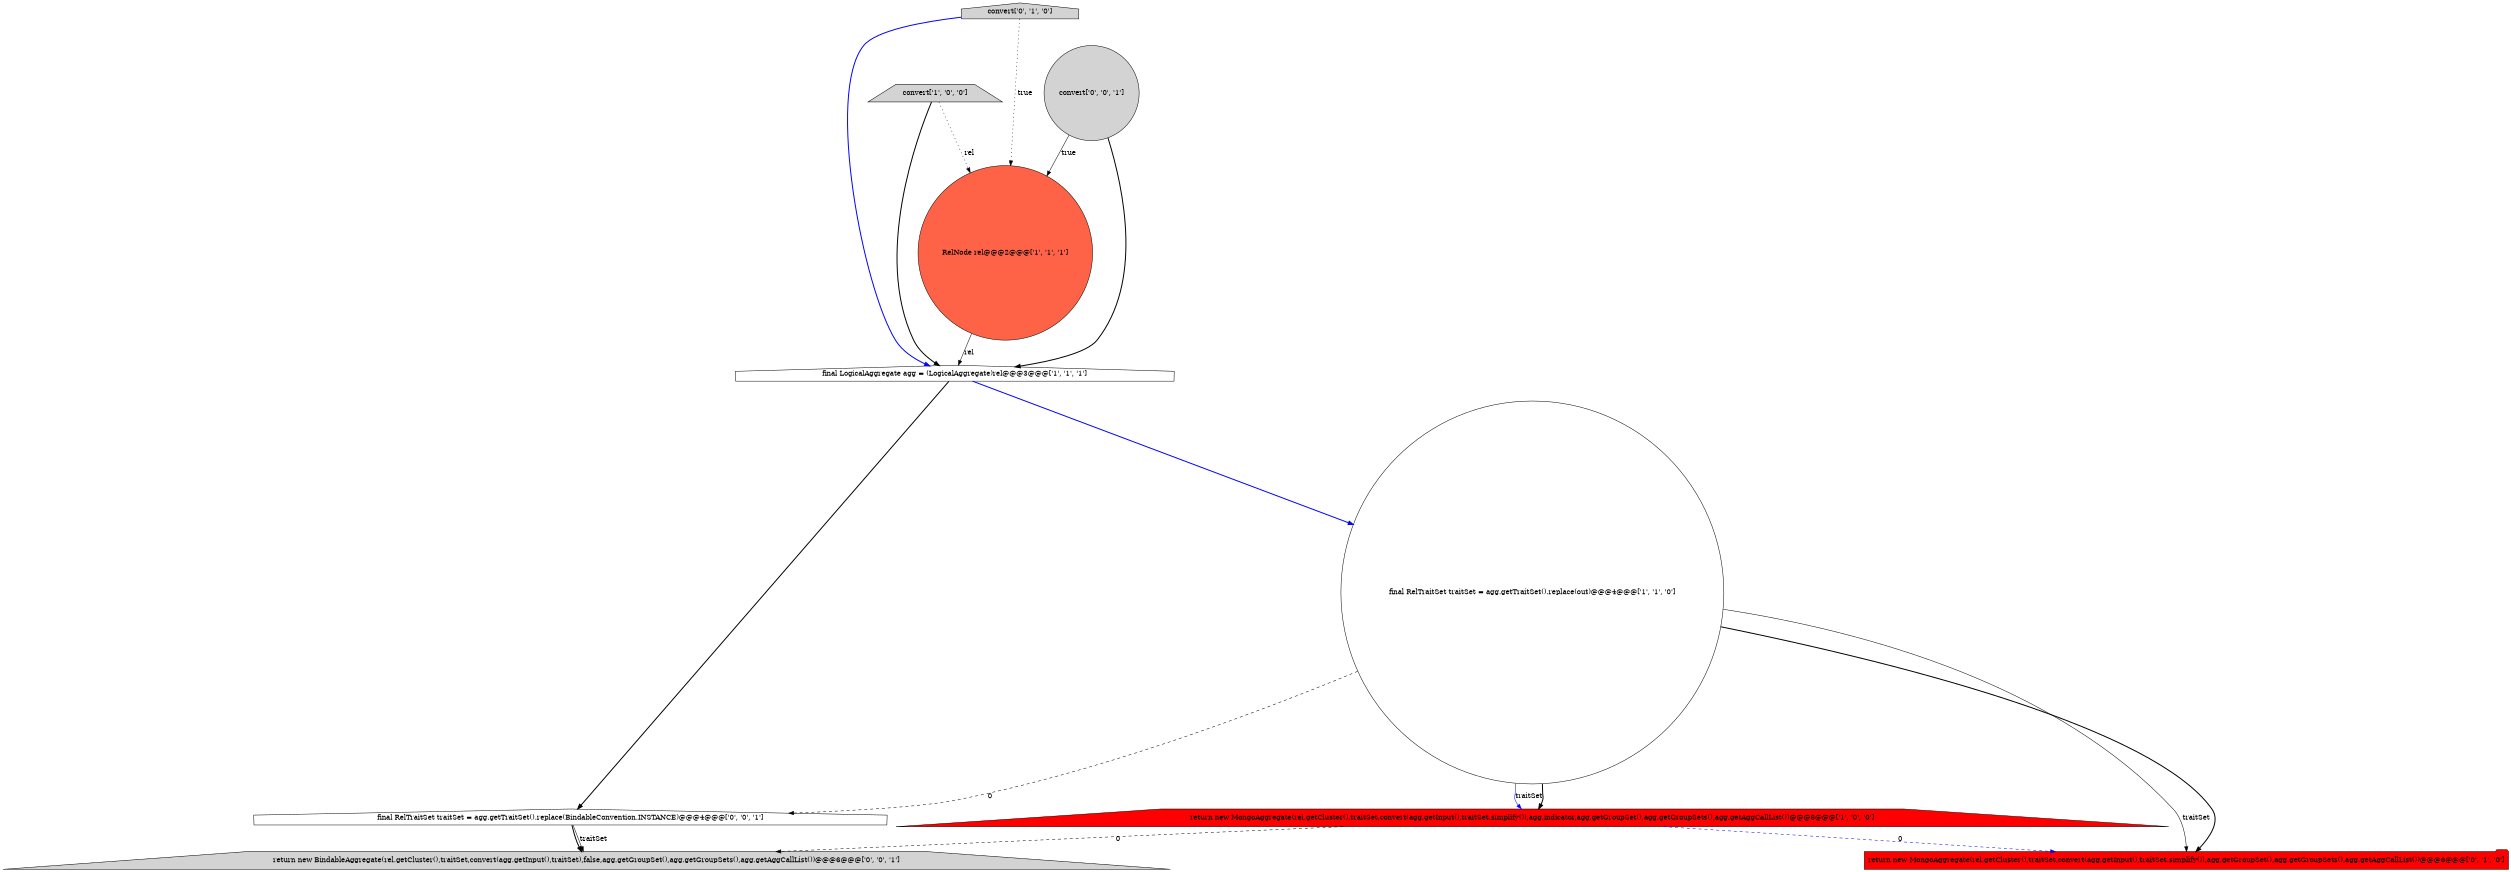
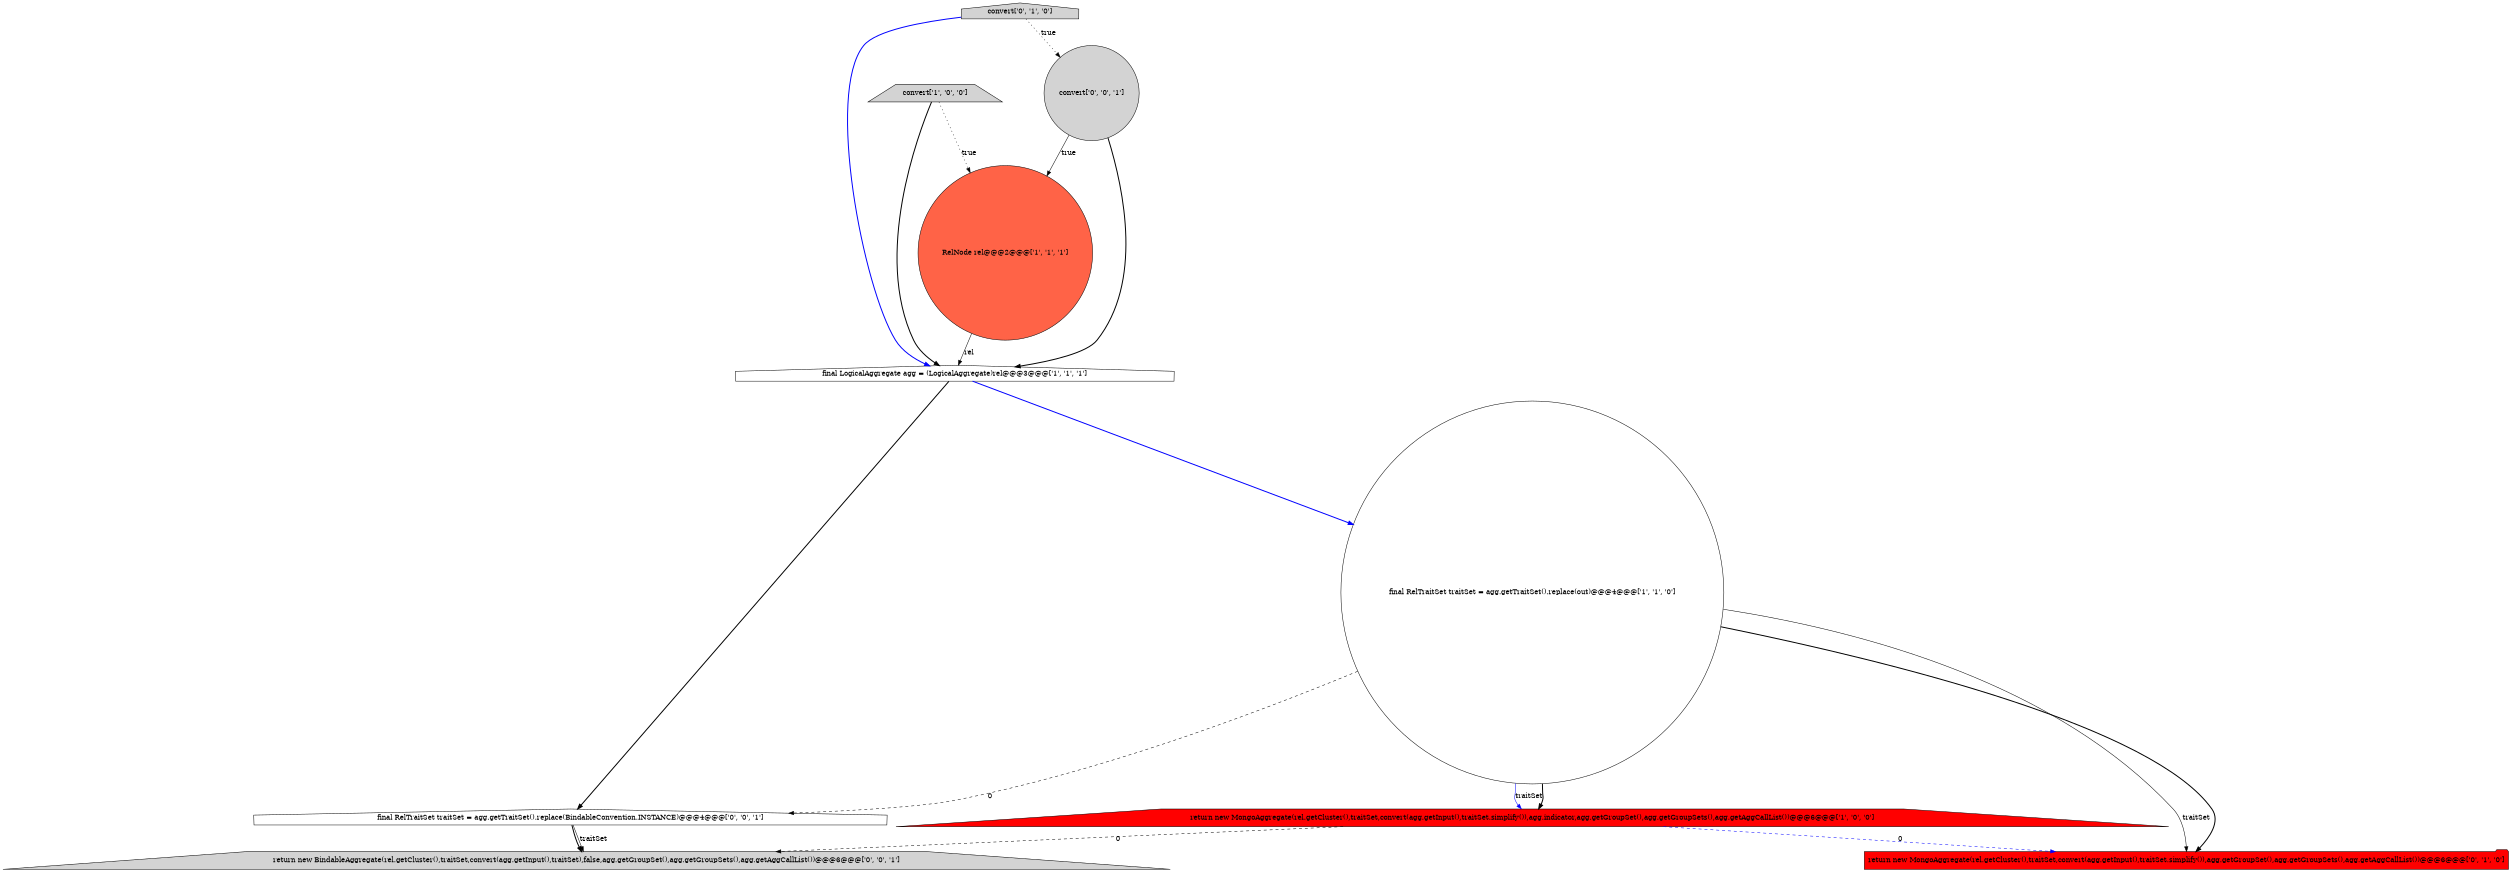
edge "convert['0', '1', '0']" -> "RelNode rel@@@2@@@['1', '1', '1']": now "convert['0', '1', '0']" -> "convert['0', '0', '1']"
edge "convert['1', '0', '0']" -> "RelNode rel@@@2@@@['1', '1', '1']": label "rel" -> "true"
